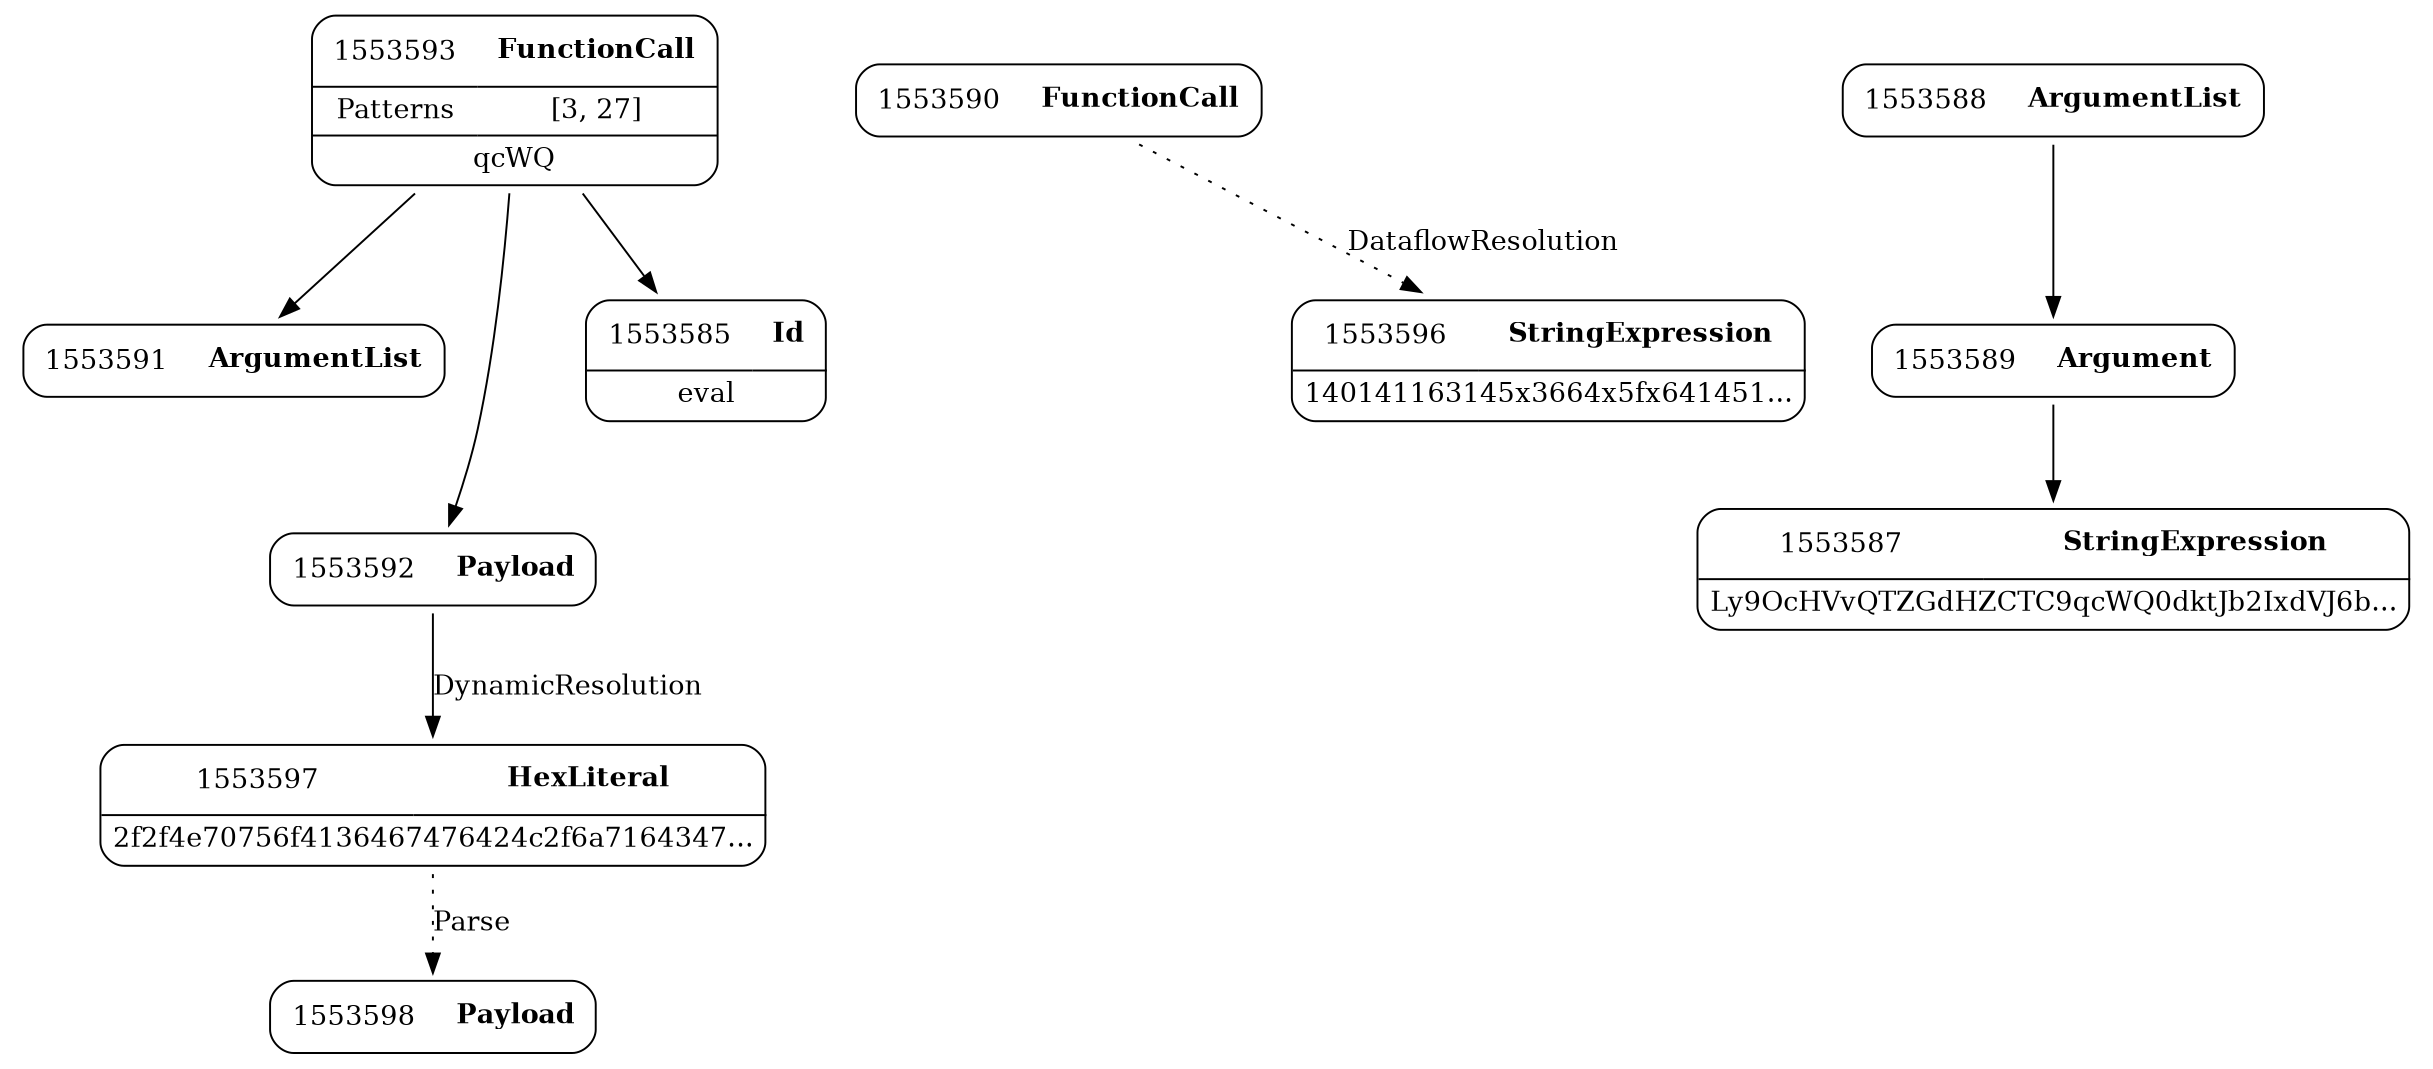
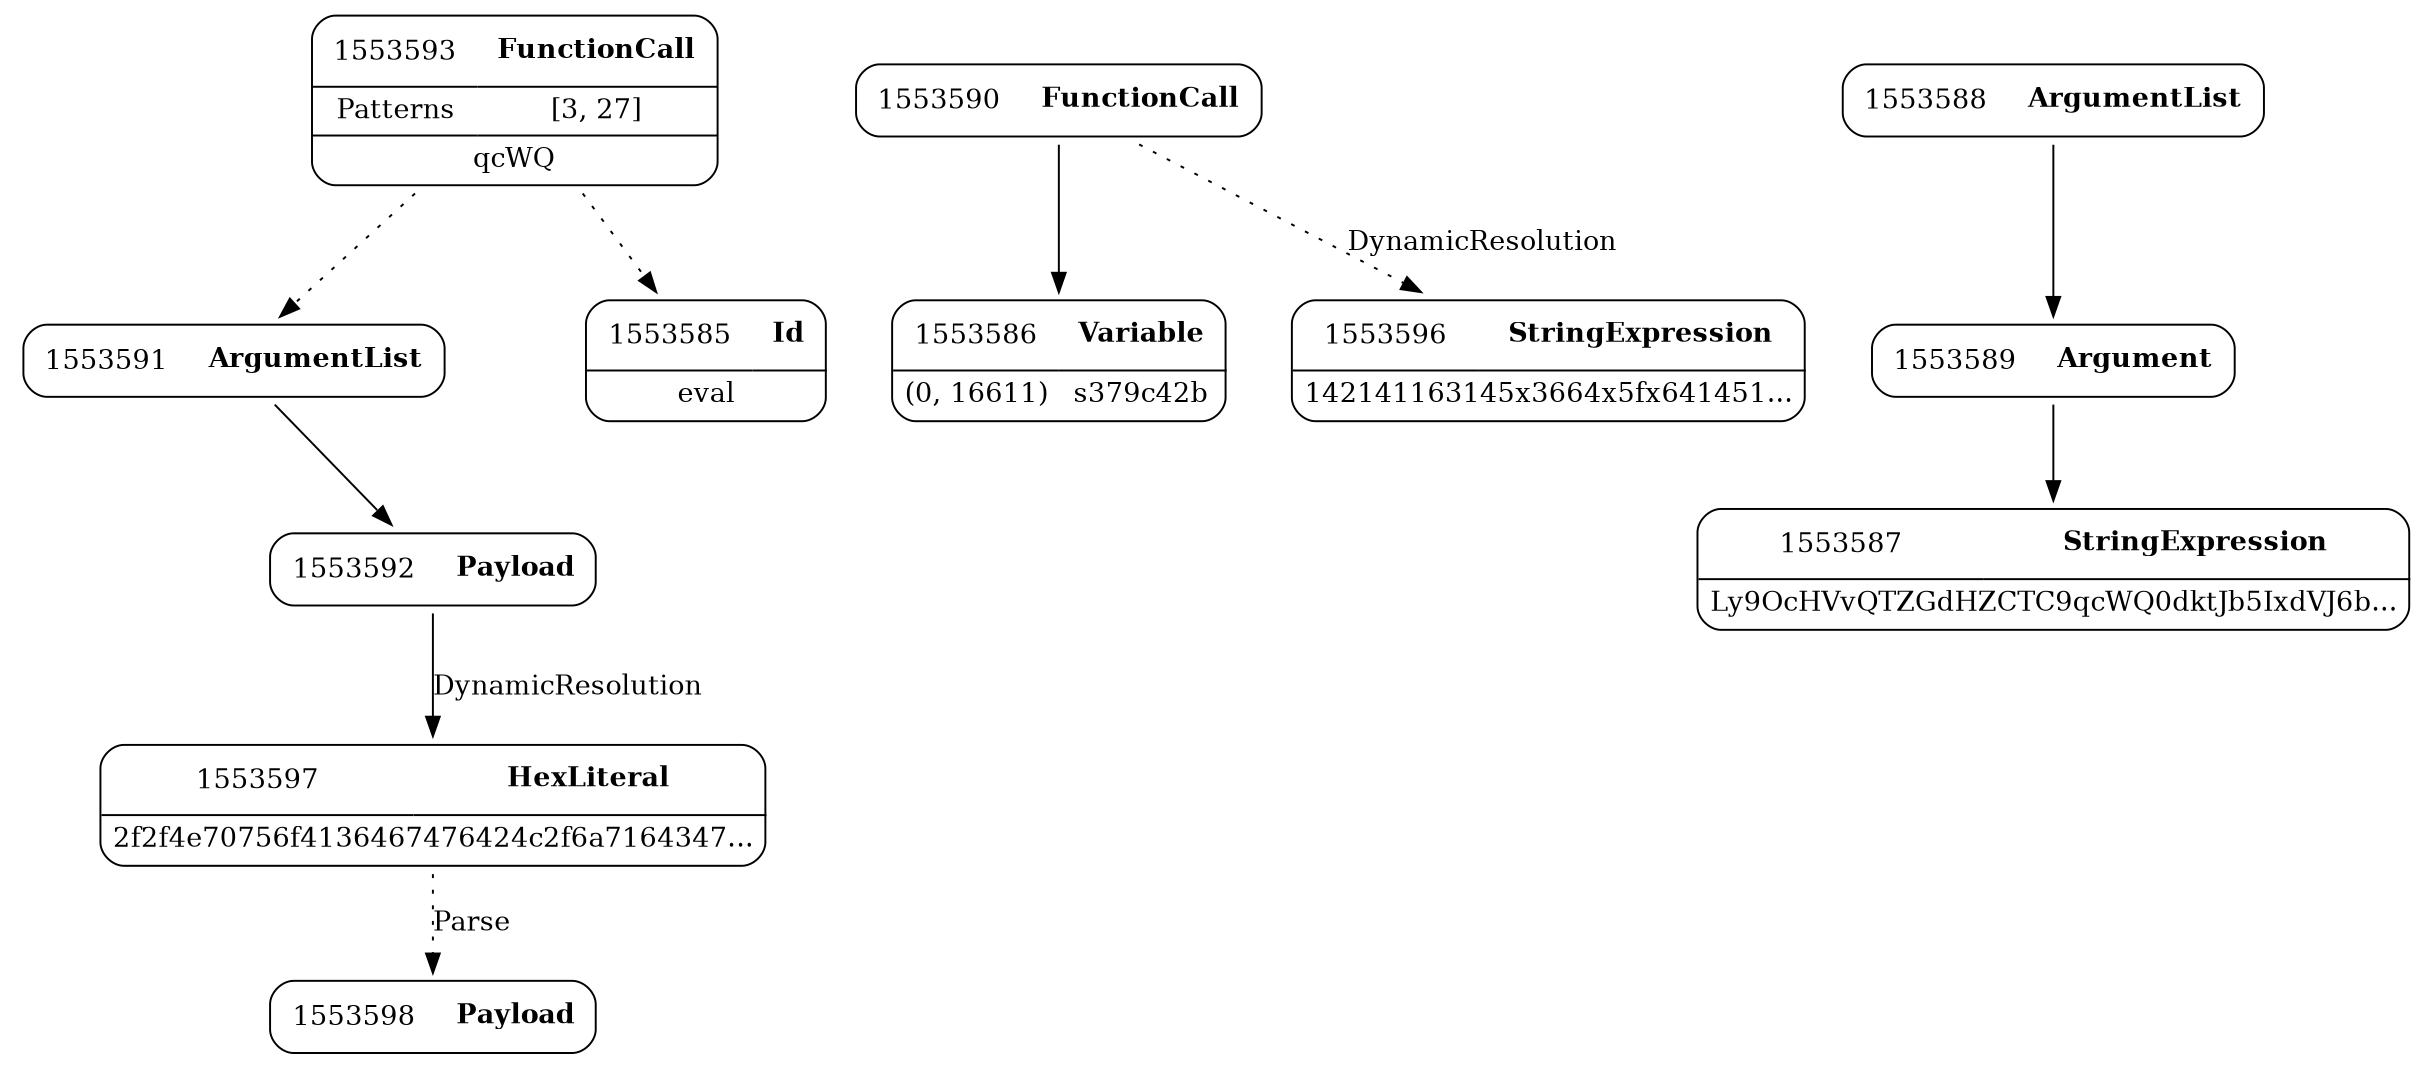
edge "1553593" -> "1553585": style solid -> dotted
edge "1553590" -> "1553596": label "DataflowResolution" -> "DynamicResolution"
edge "1553593" -> "1553591": style solid -> dotted
edge "1553593" -> "1553592": now "1553591" -> "1553592"
node "1553586": added
node "1553596": text "140141163145x3664x5fx641451..." -> "142141163145x3664x5fx641451..."
node "1553587": text "Ly9OcHVvQTZGdHZCTC9qcWQ0dktJb2IxdVJ6b..." -> "Ly9OcHVvQTZGdHZCTC9qcWQ0dktJb5IxdVJ6b..."
